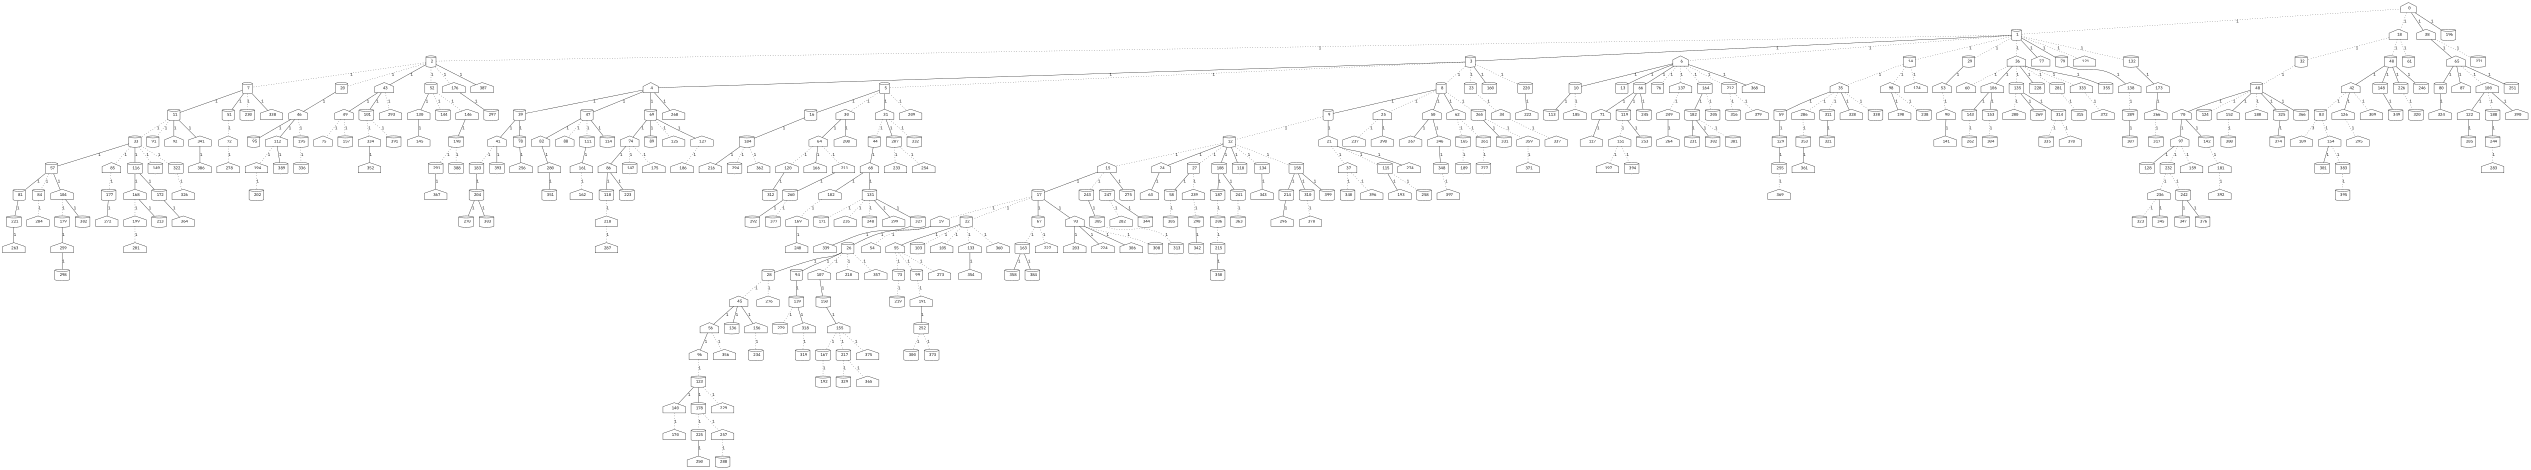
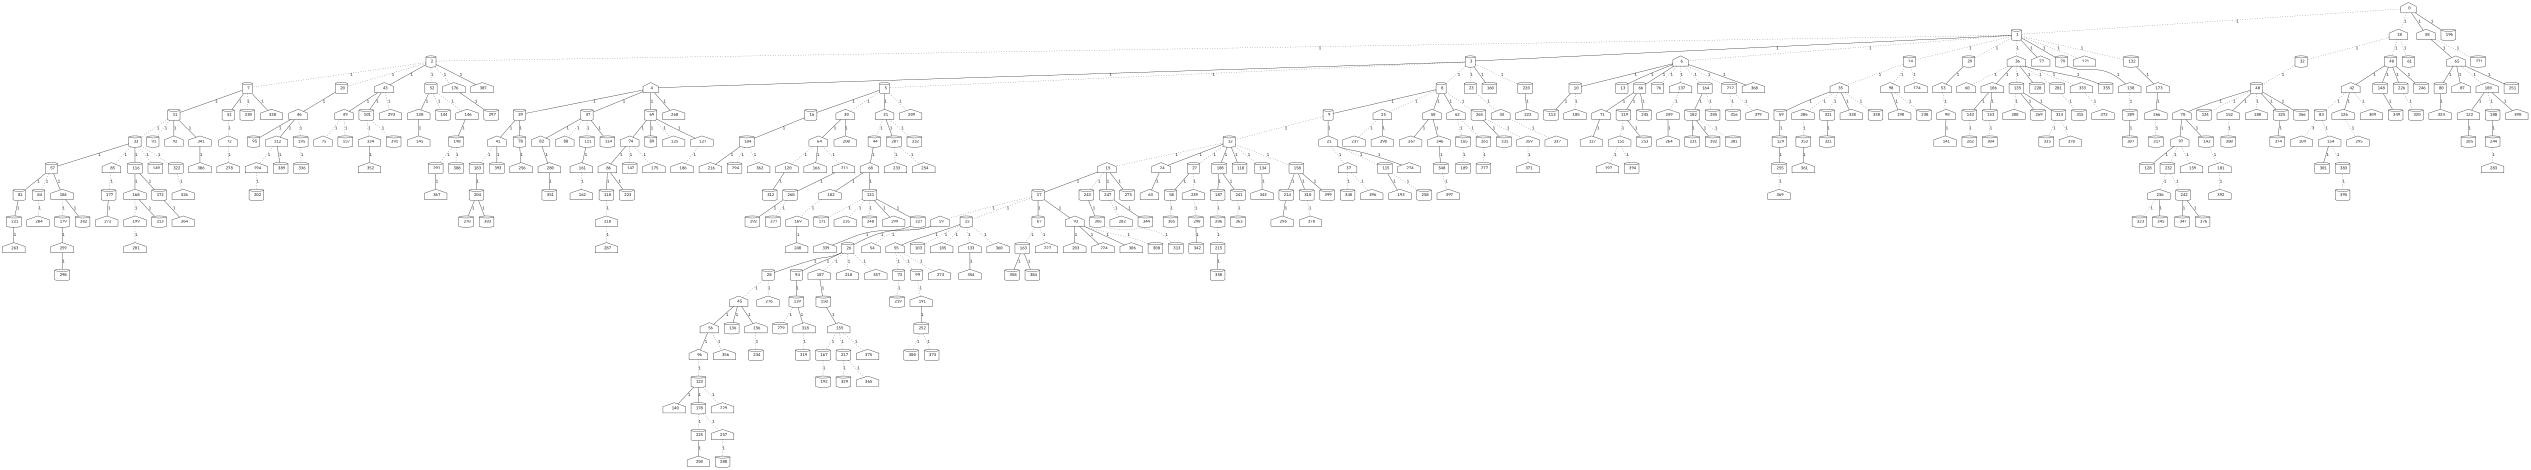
edge "15" -- "247": added, label "1"
node "170": removed
